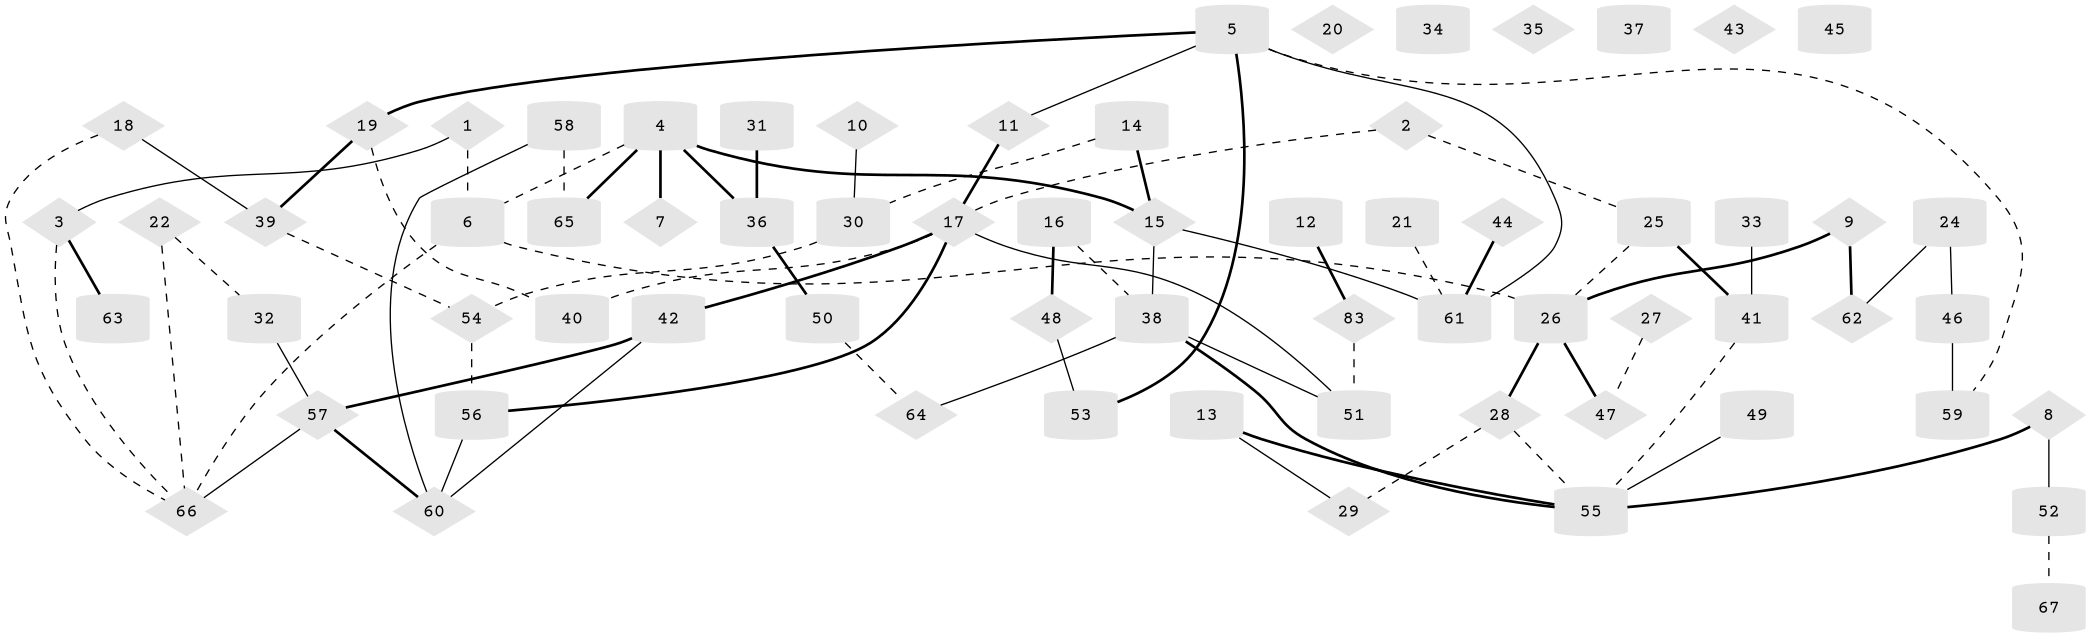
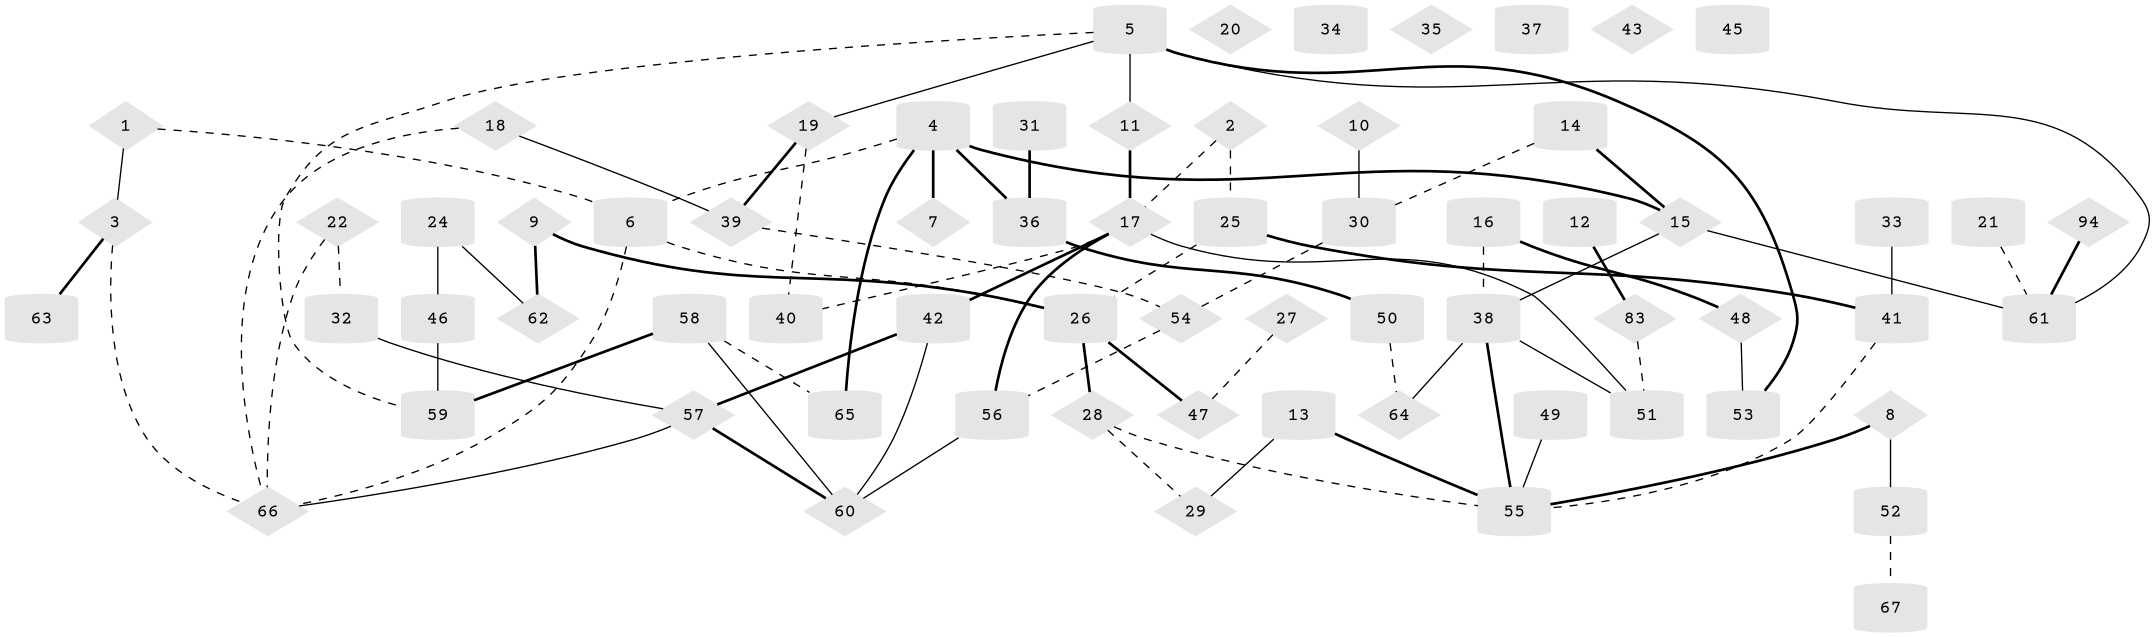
edge "5" -- "19": style bold -> solid
node "44": label "44" -> "94"
edge "58" -- "59": added
